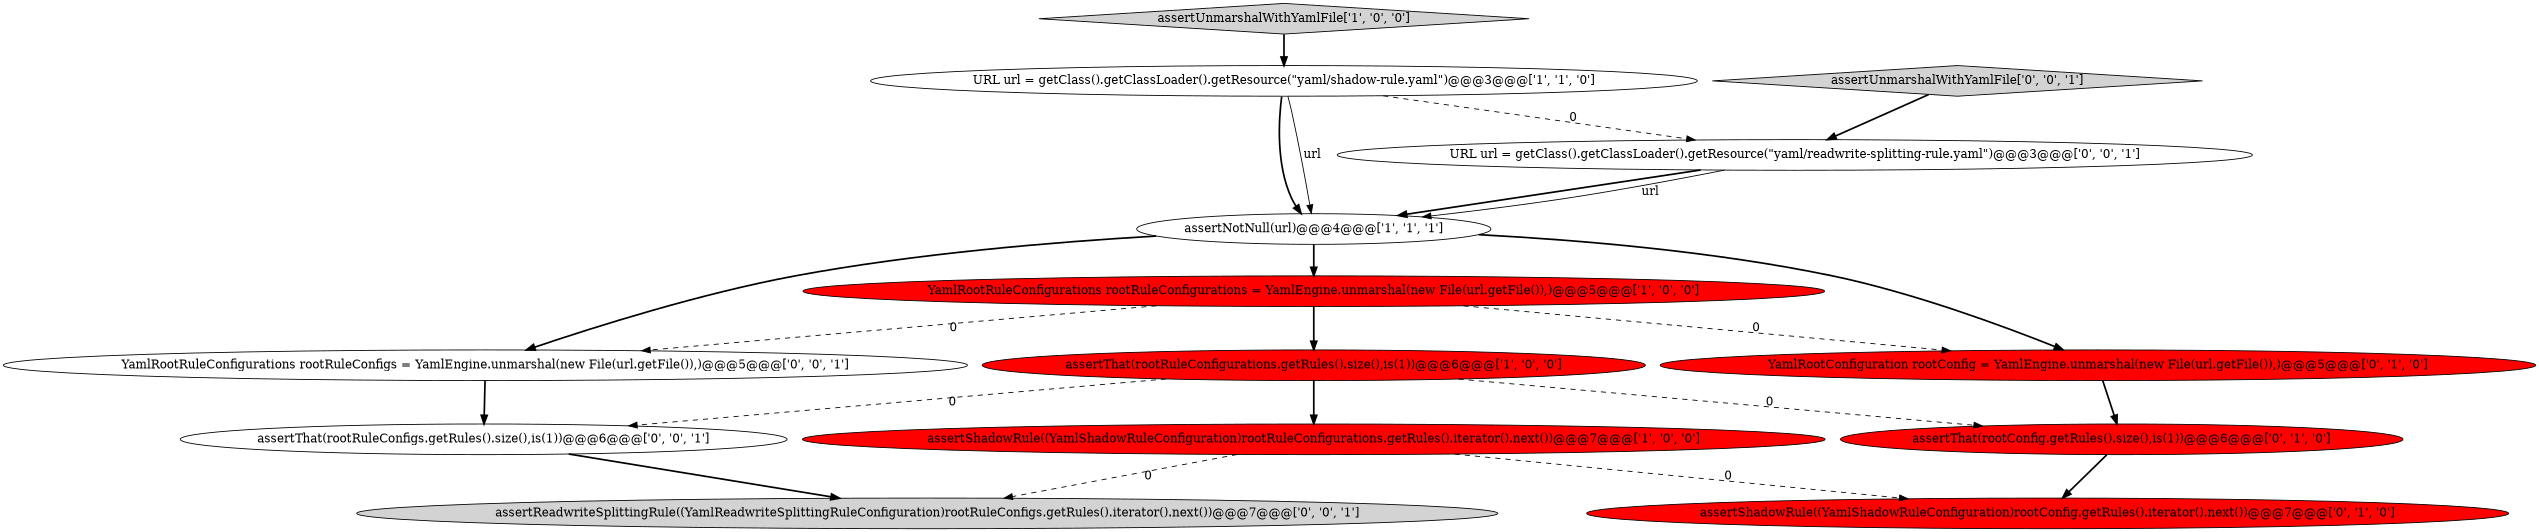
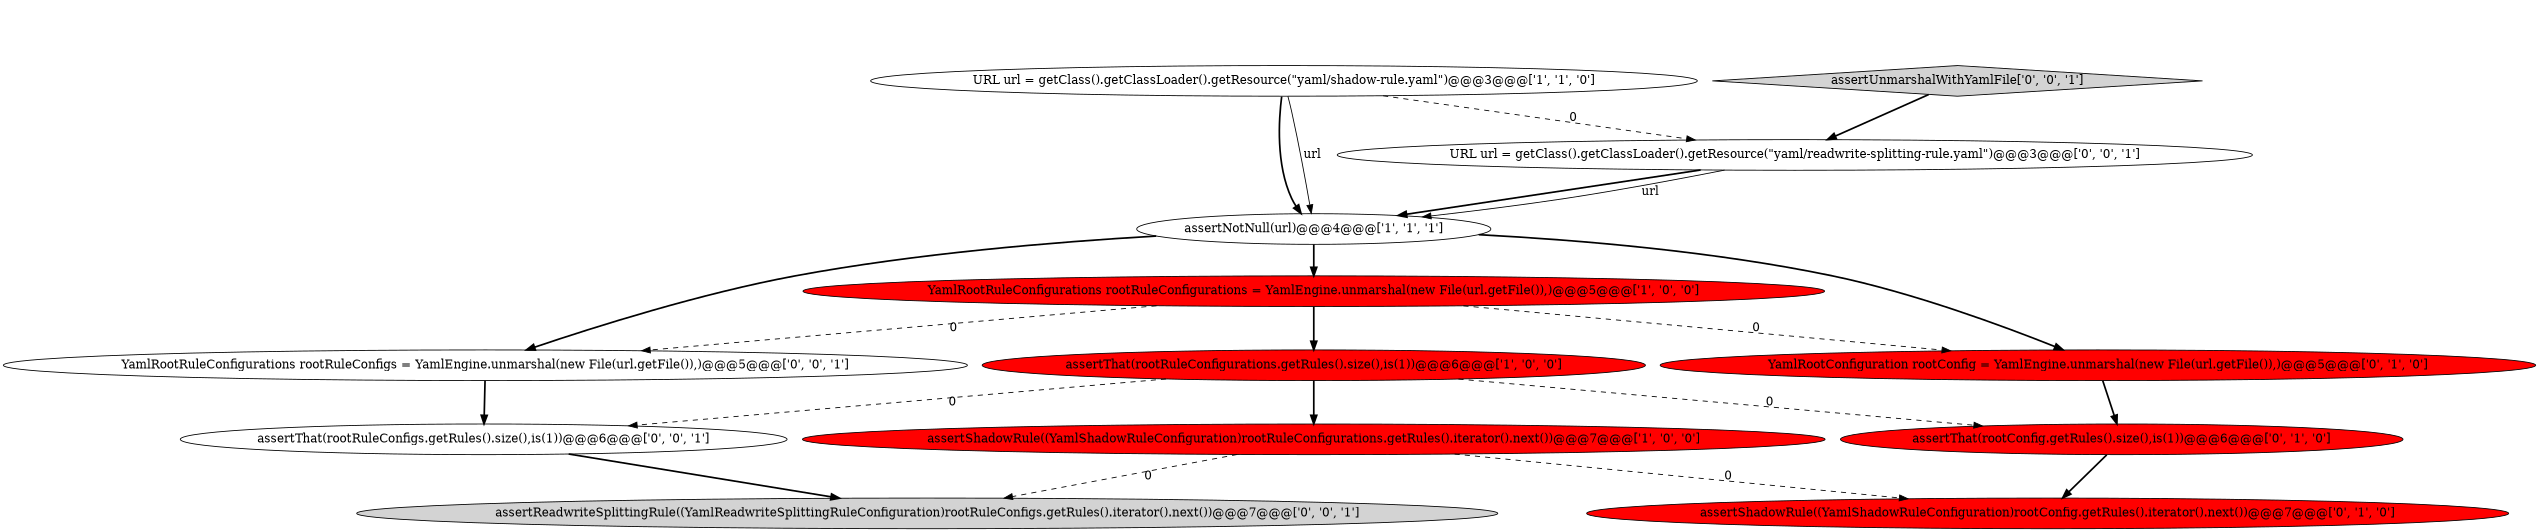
node "assertUnmarshalWithYamlFile['1', '0', '0']": removed
